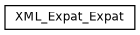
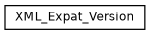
node "XML_Expat_Expat": label "XML_Expat_Expat" -> "XML_Expat_Version"
